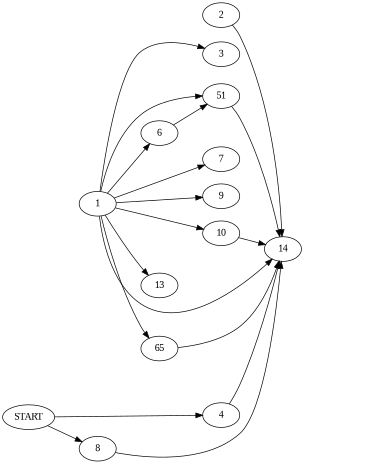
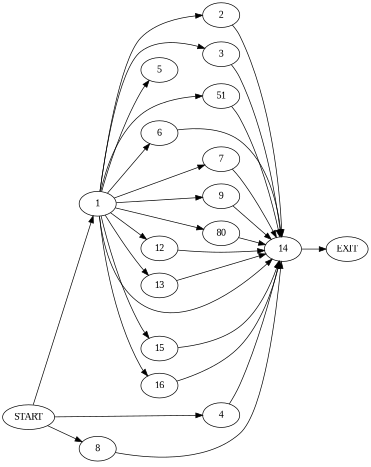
edge "1" -> "2": added
node "5": added
edge "6" -> "51": now "6" -> "14"
edge "3" -> "14": added
edge "7" -> "14": added
edge "9" -> "14": added
node "10": label "10" -> "80"
node "12": added
node "EXIT": added
edge "13" -> "14": added
edge "START" -> "1": added
node "65": label "65" -> "15"
node "16": added
